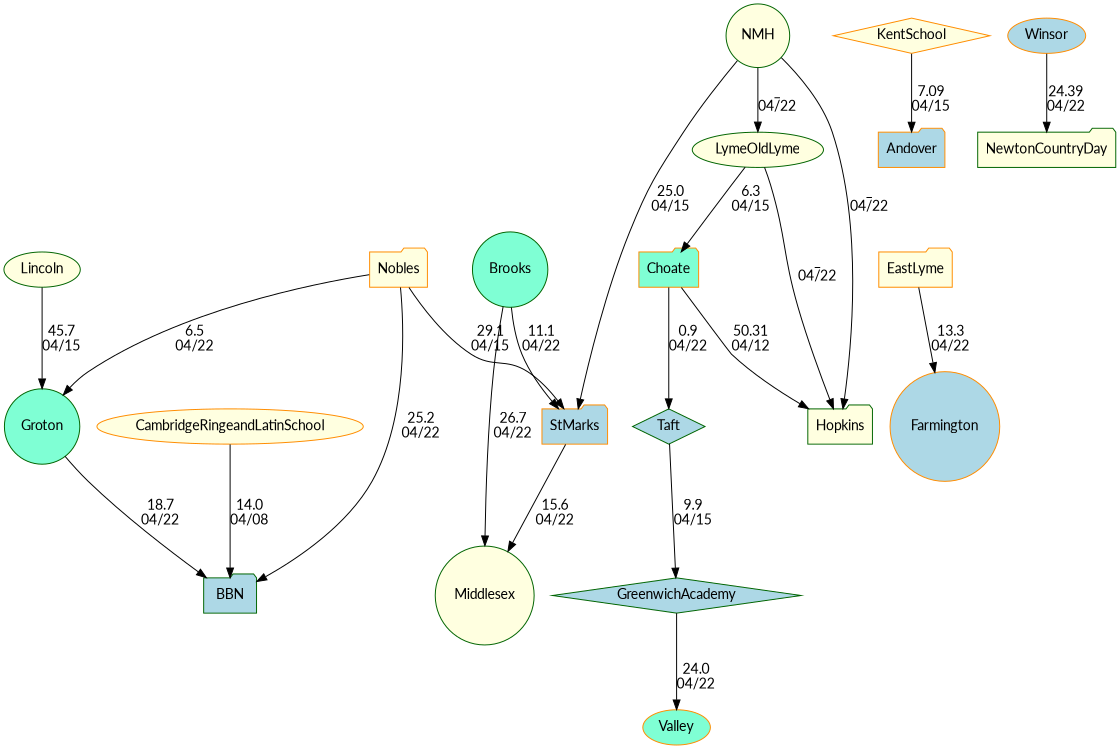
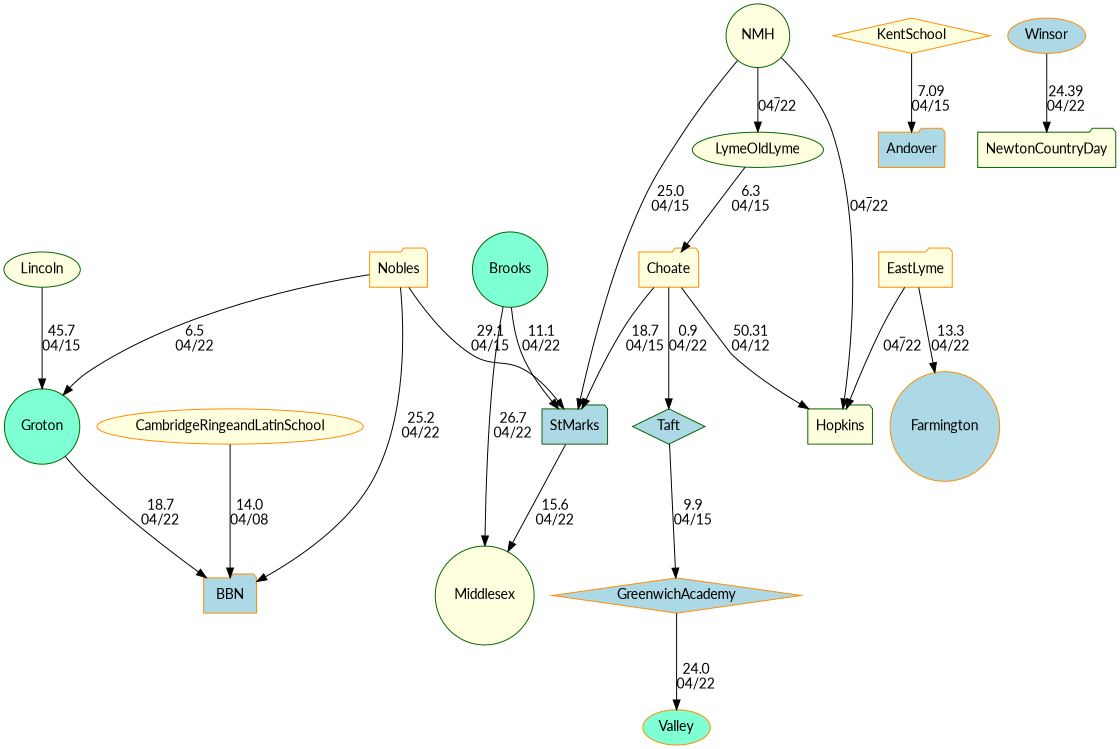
node "Choate": fillcolor aquamarine -> lightyellow
edge "LymeOldLyme" -> "Hopkins": now "EastLyme" -> "Hopkins"
edge "Choate" -> "StMarks": added, label "18.7 04/15"
node "StMarks": color darkorange -> darkgreen
node "BBN": color darkgreen -> darkorange
node "GreenwichAcademy": color darkgreen -> darkorange
